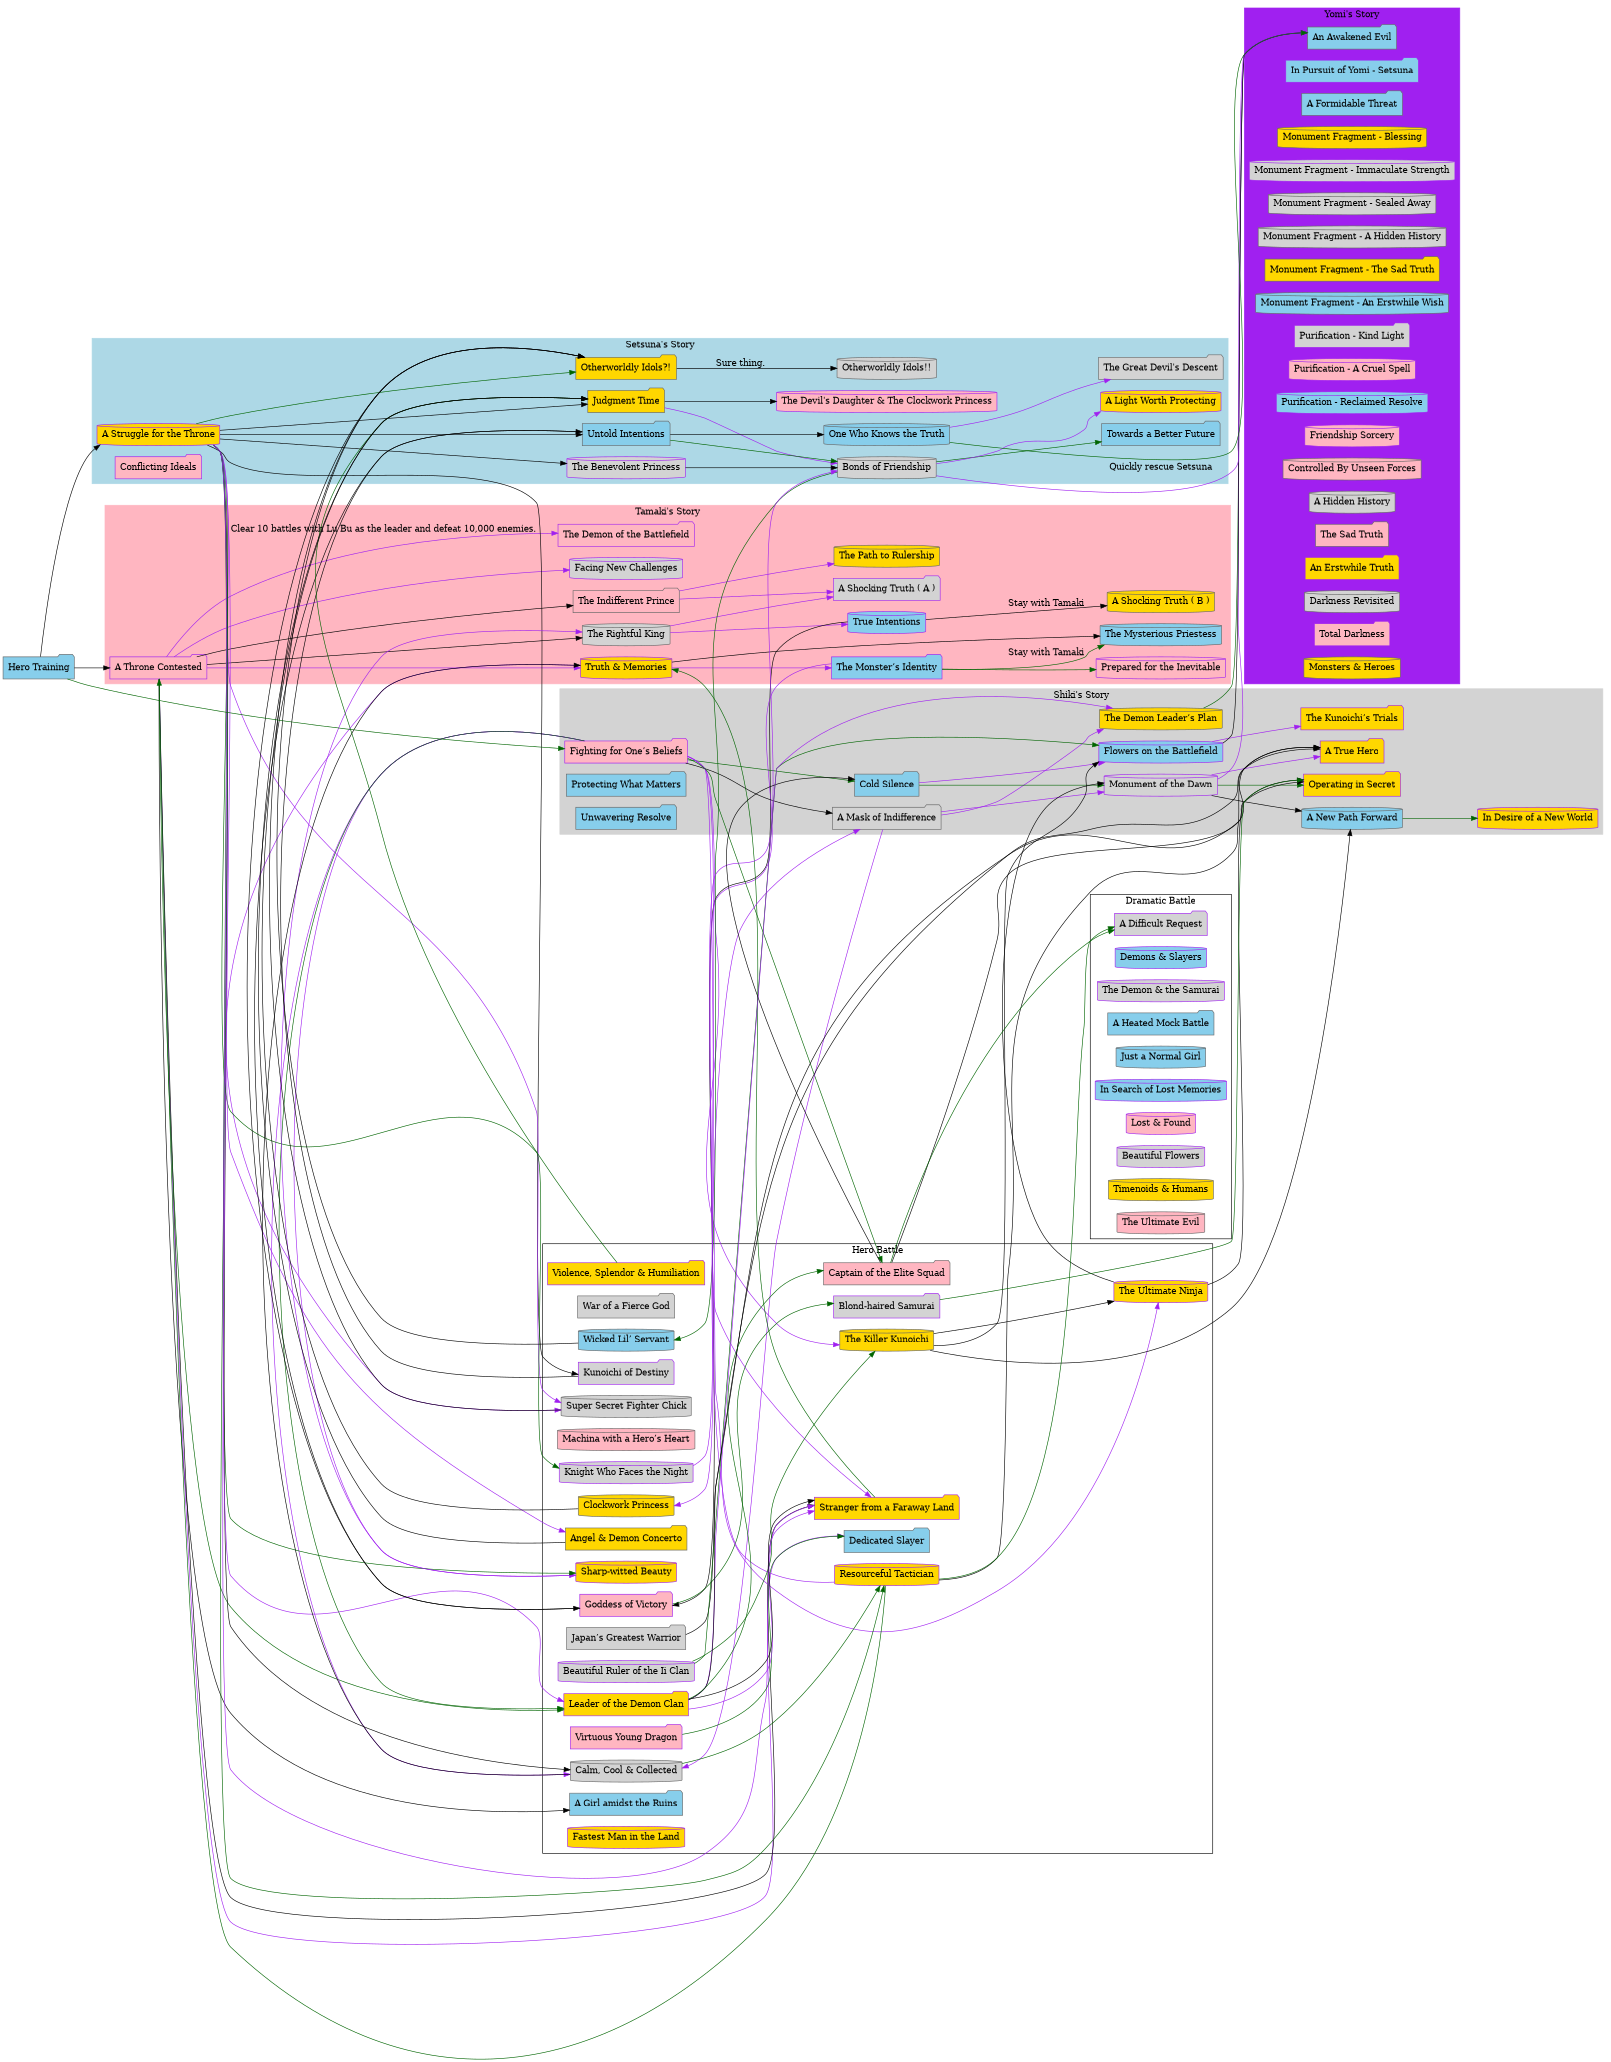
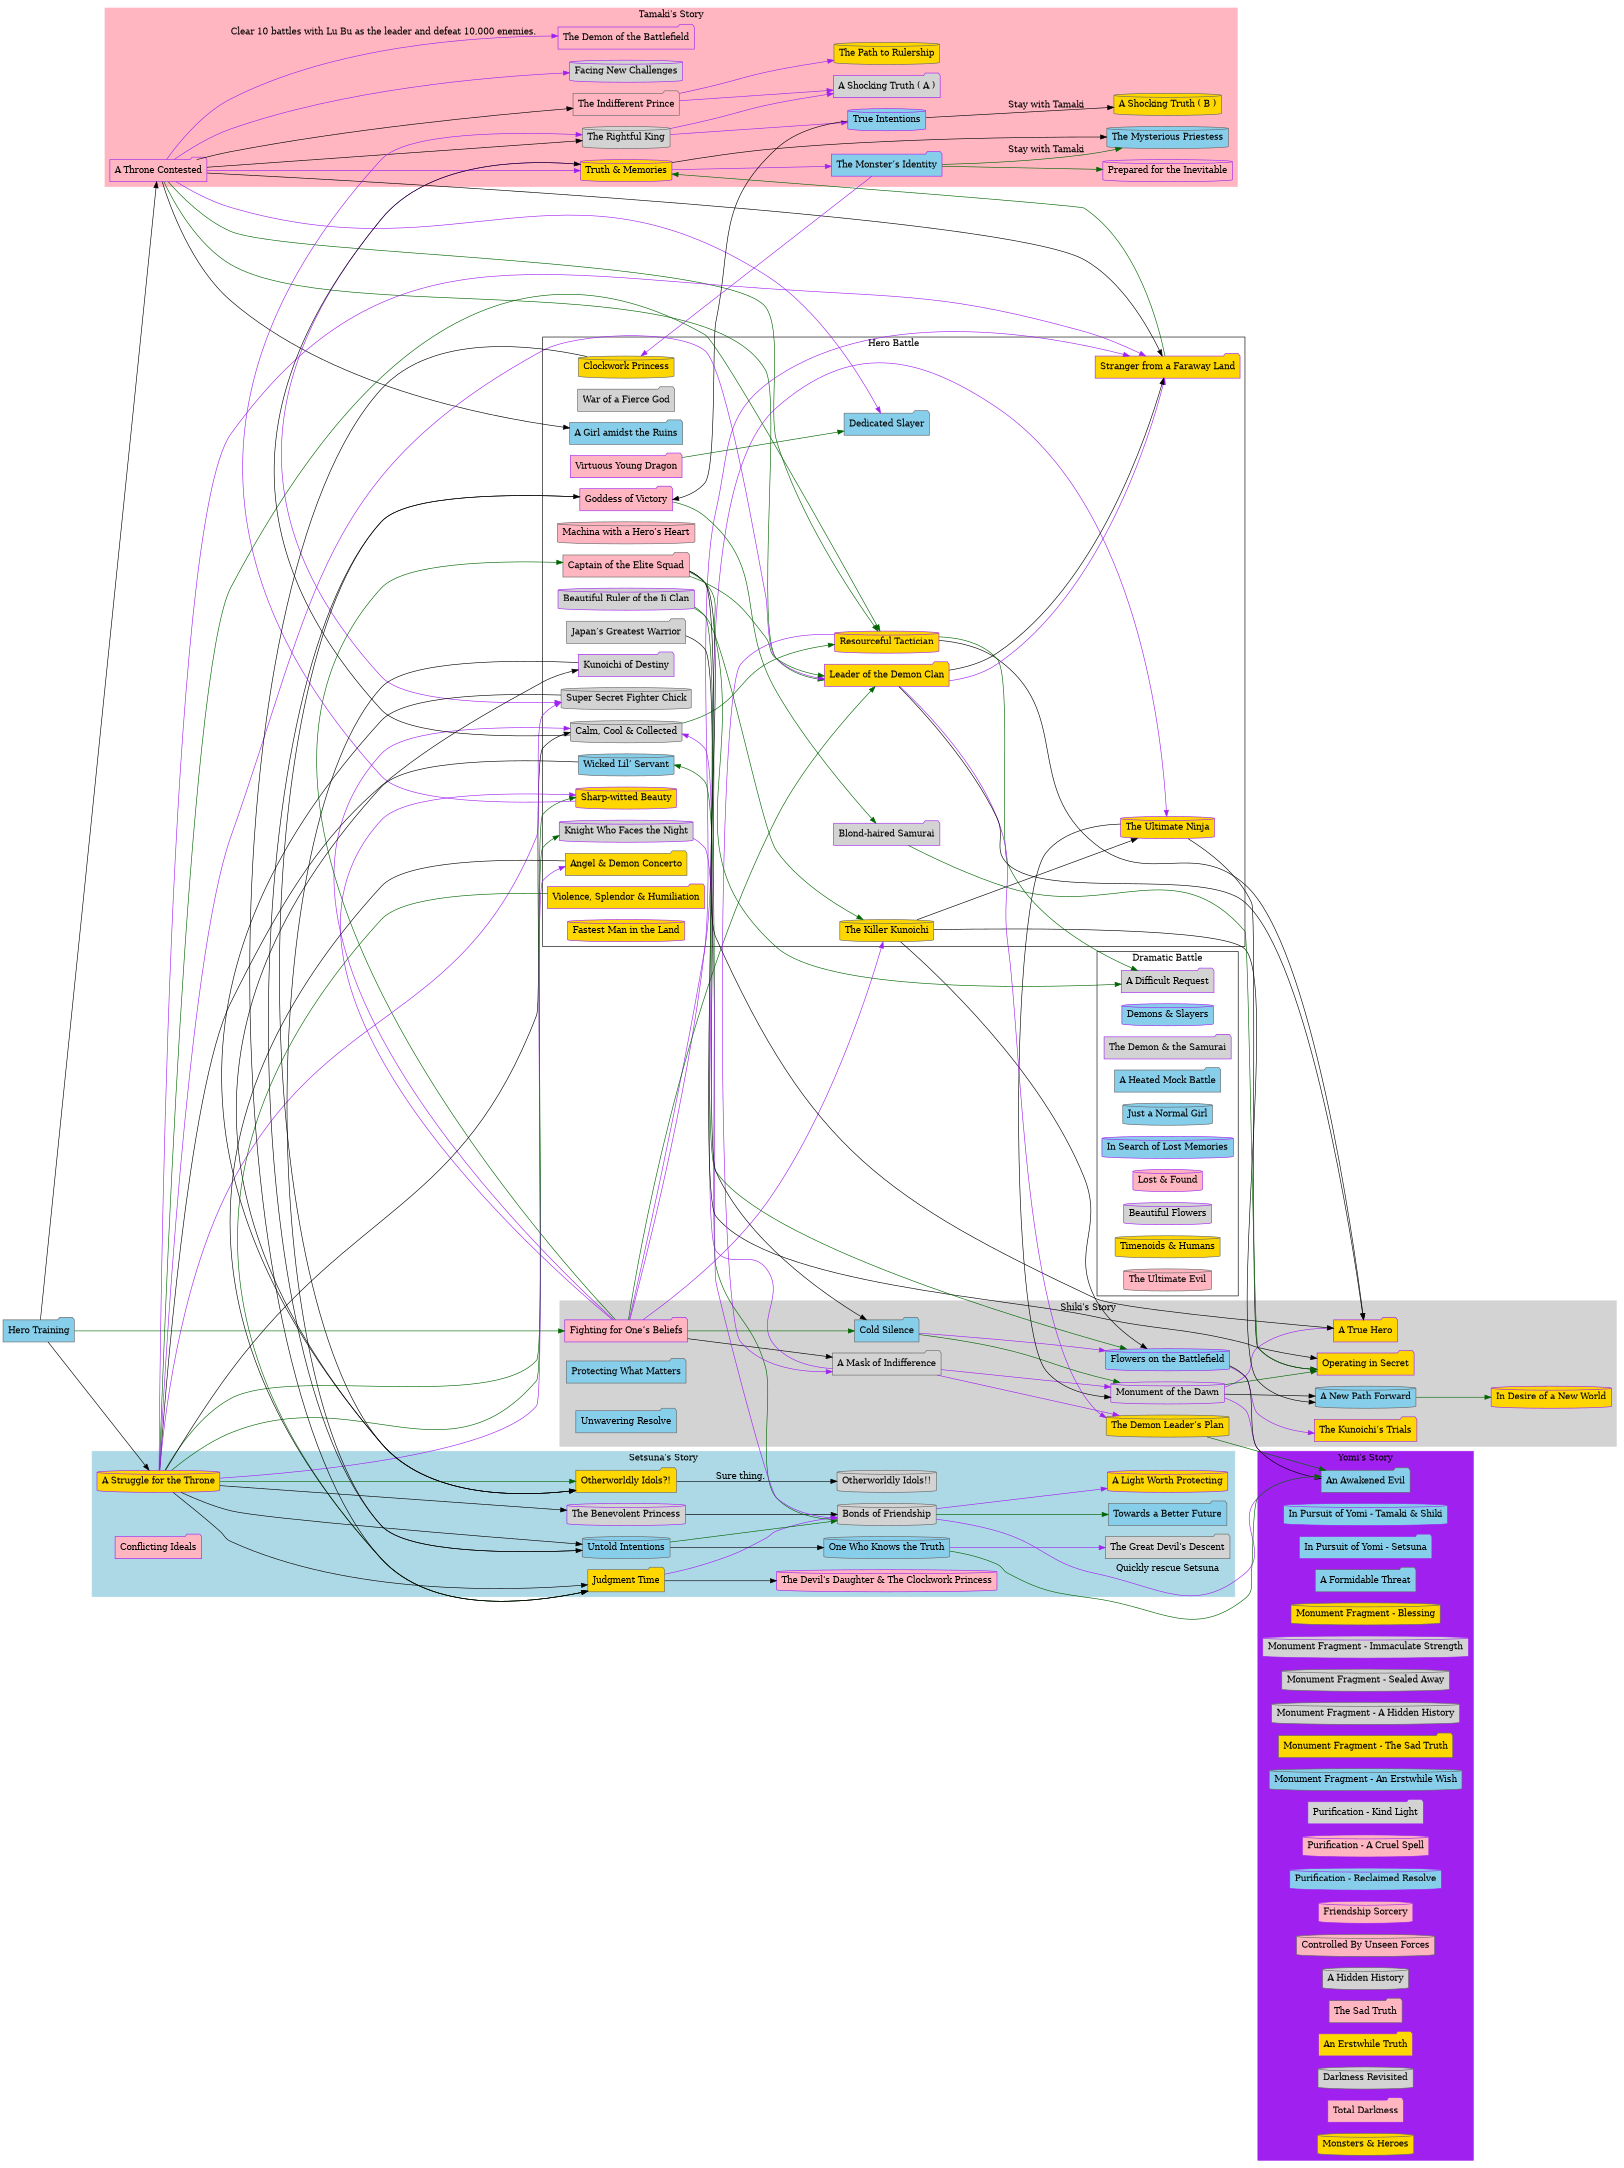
node "Untold Intentions": shape folder -> cylinder
node "The Demon & the Samurai": shape cylinder -> folder
edge "Leader of the Demon Clan" -> "Captain of the Elite Squad": reversed
node "In Pursuit of Yomi - Tamaki & Shiki": added
edge "Resourceful Tactician" -> "A Throne Contested": reversed
